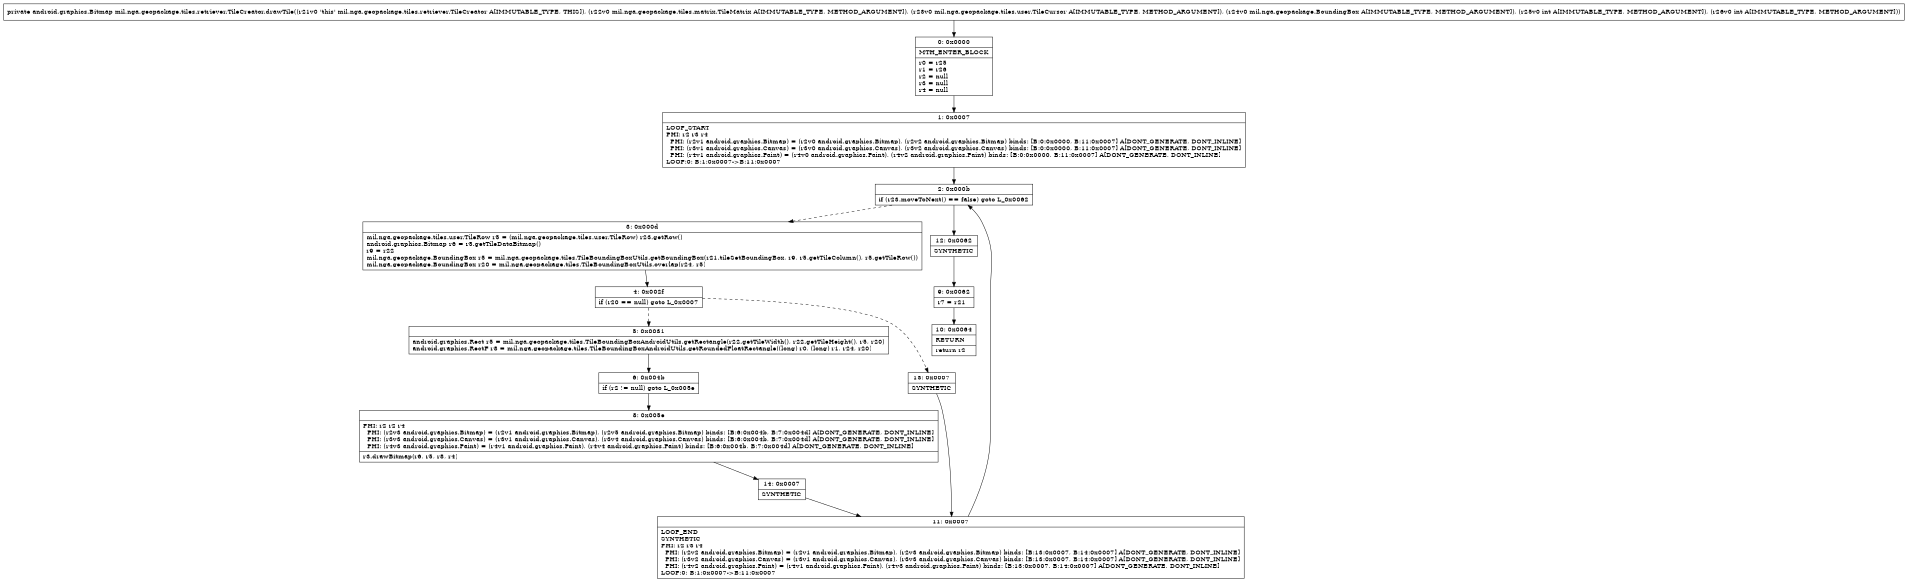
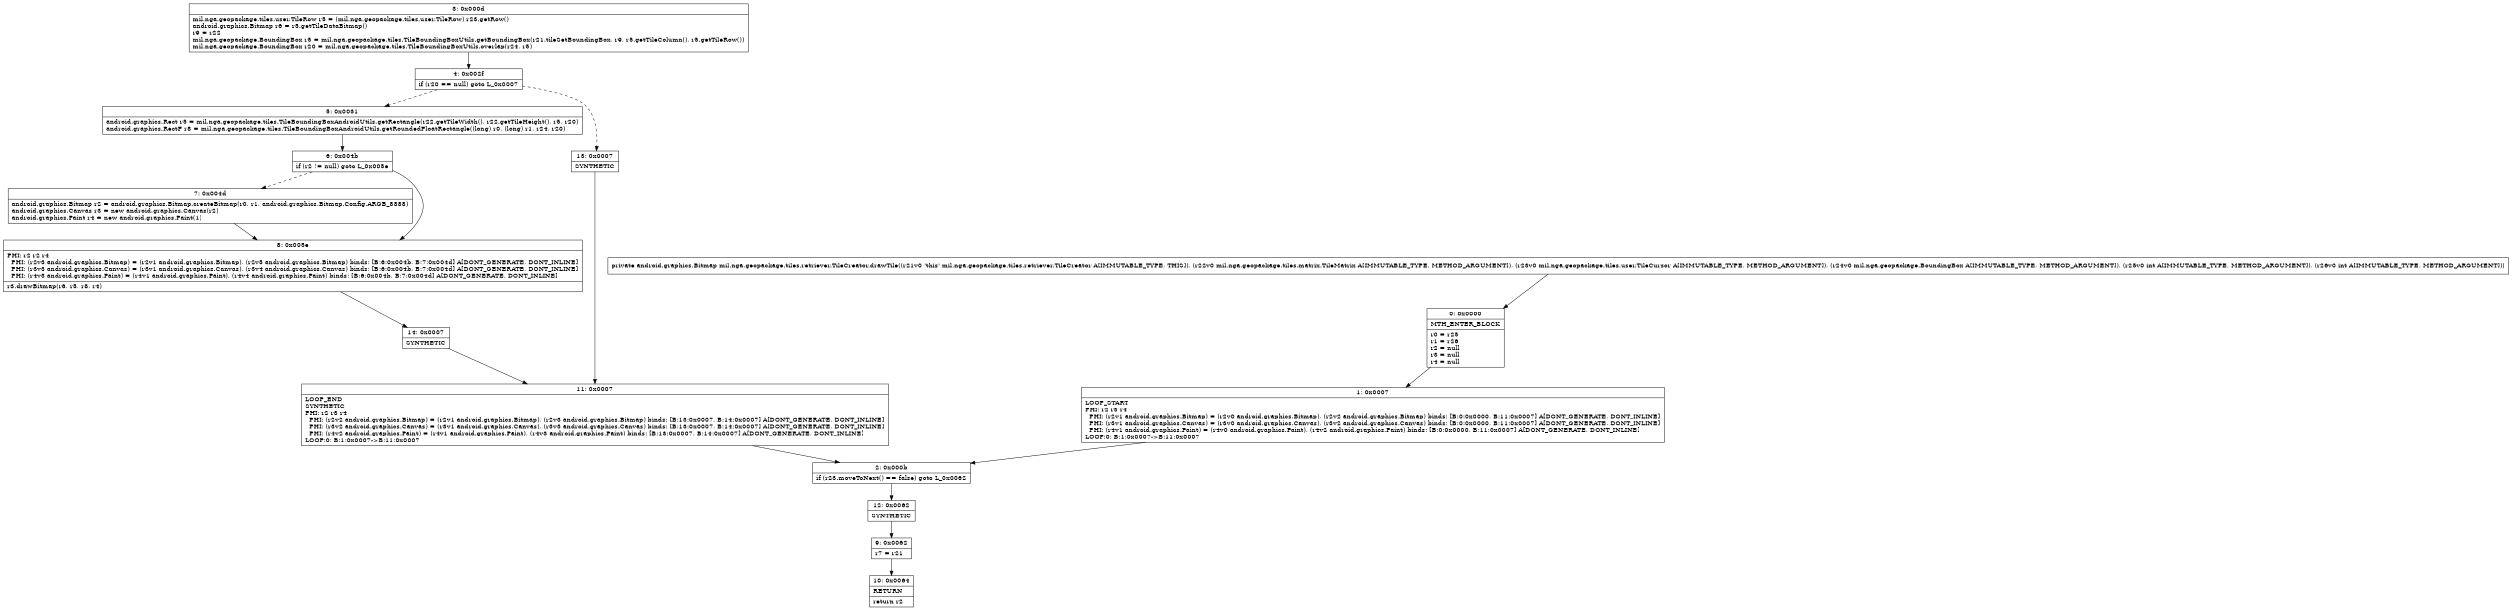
node "7: 0x004d": added
edge "2: 0x000b" -> "3: 0x000d": removed
